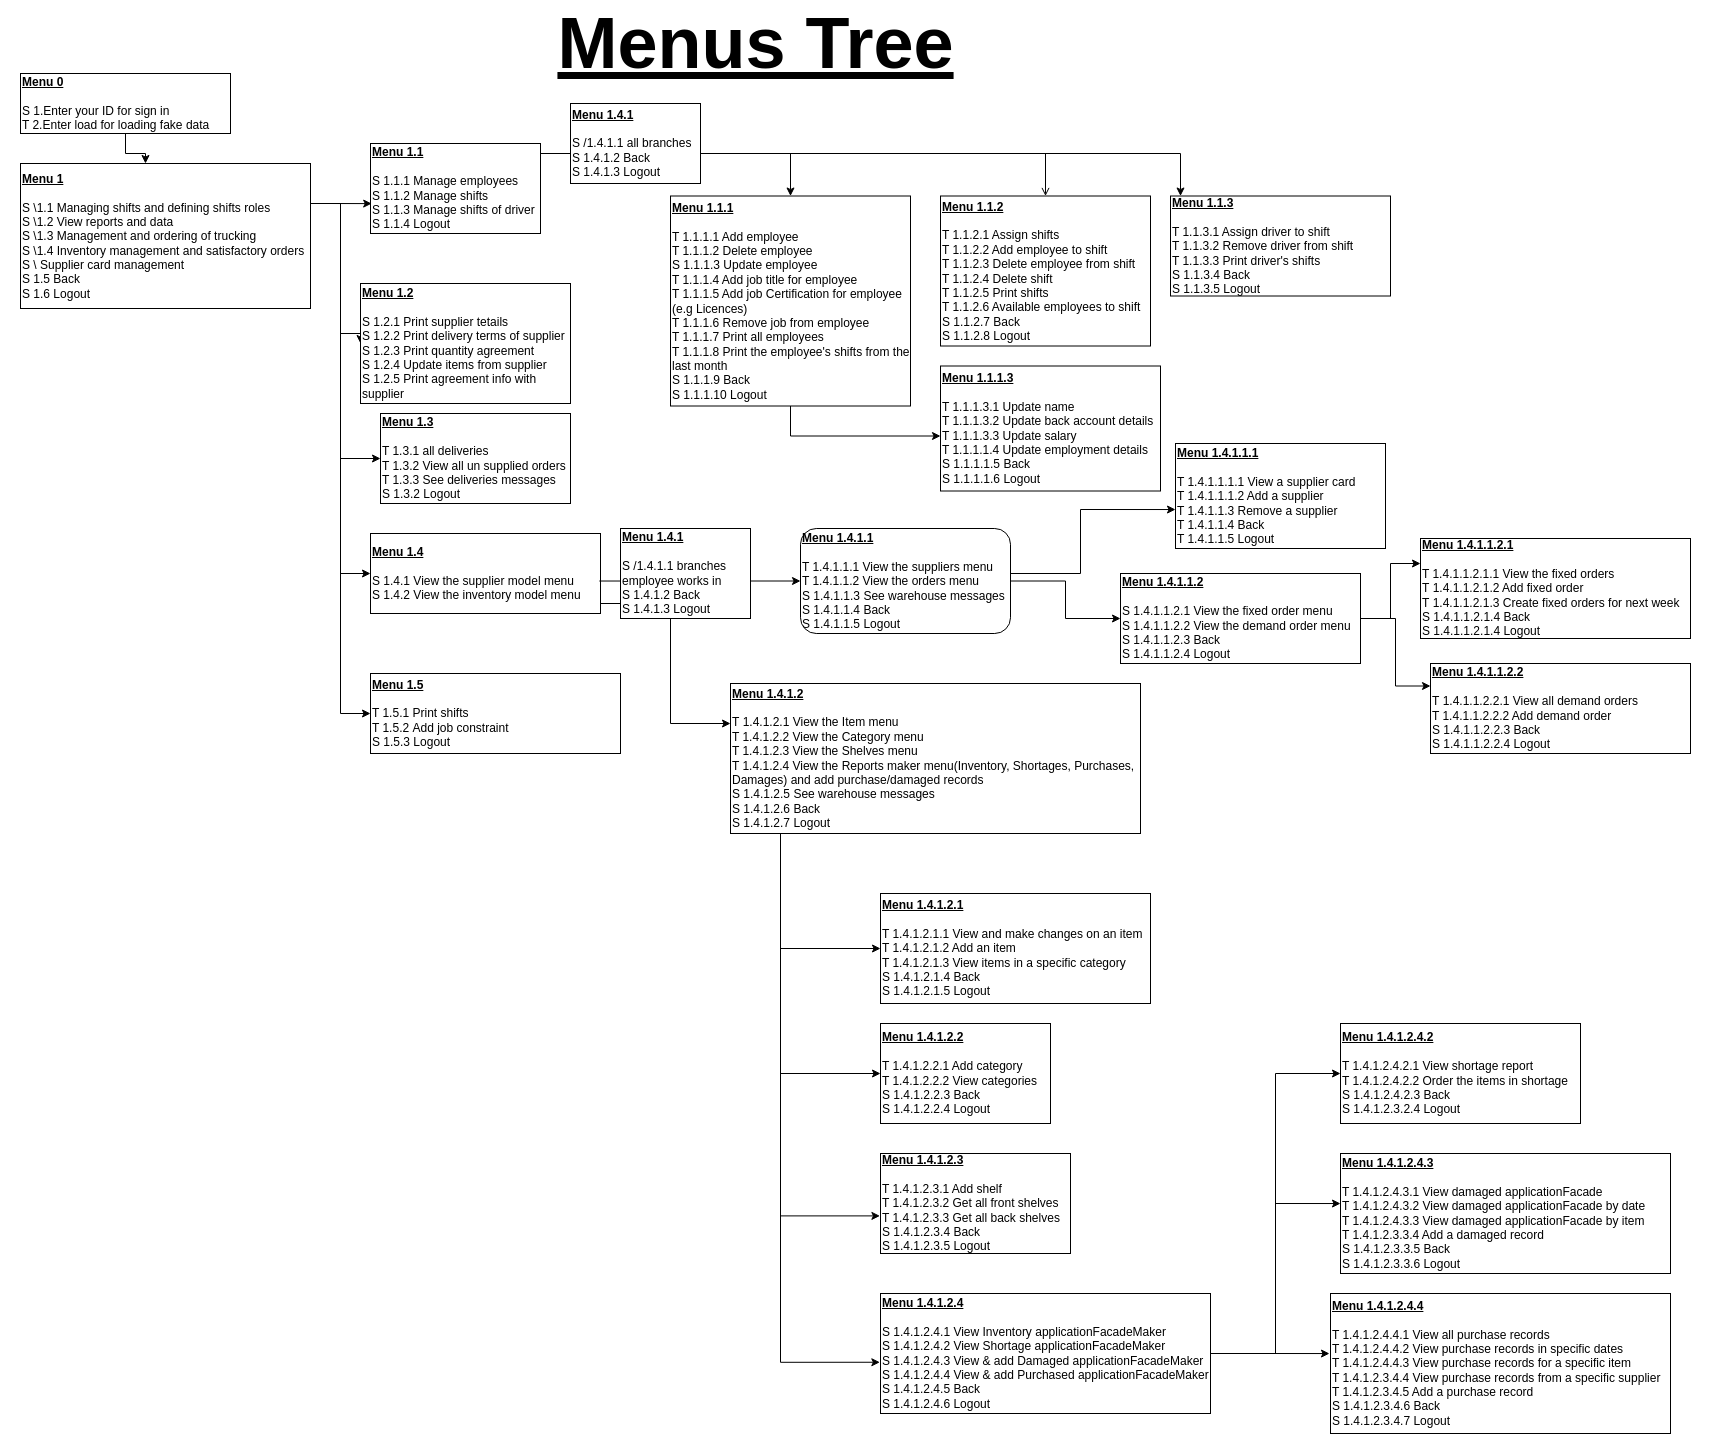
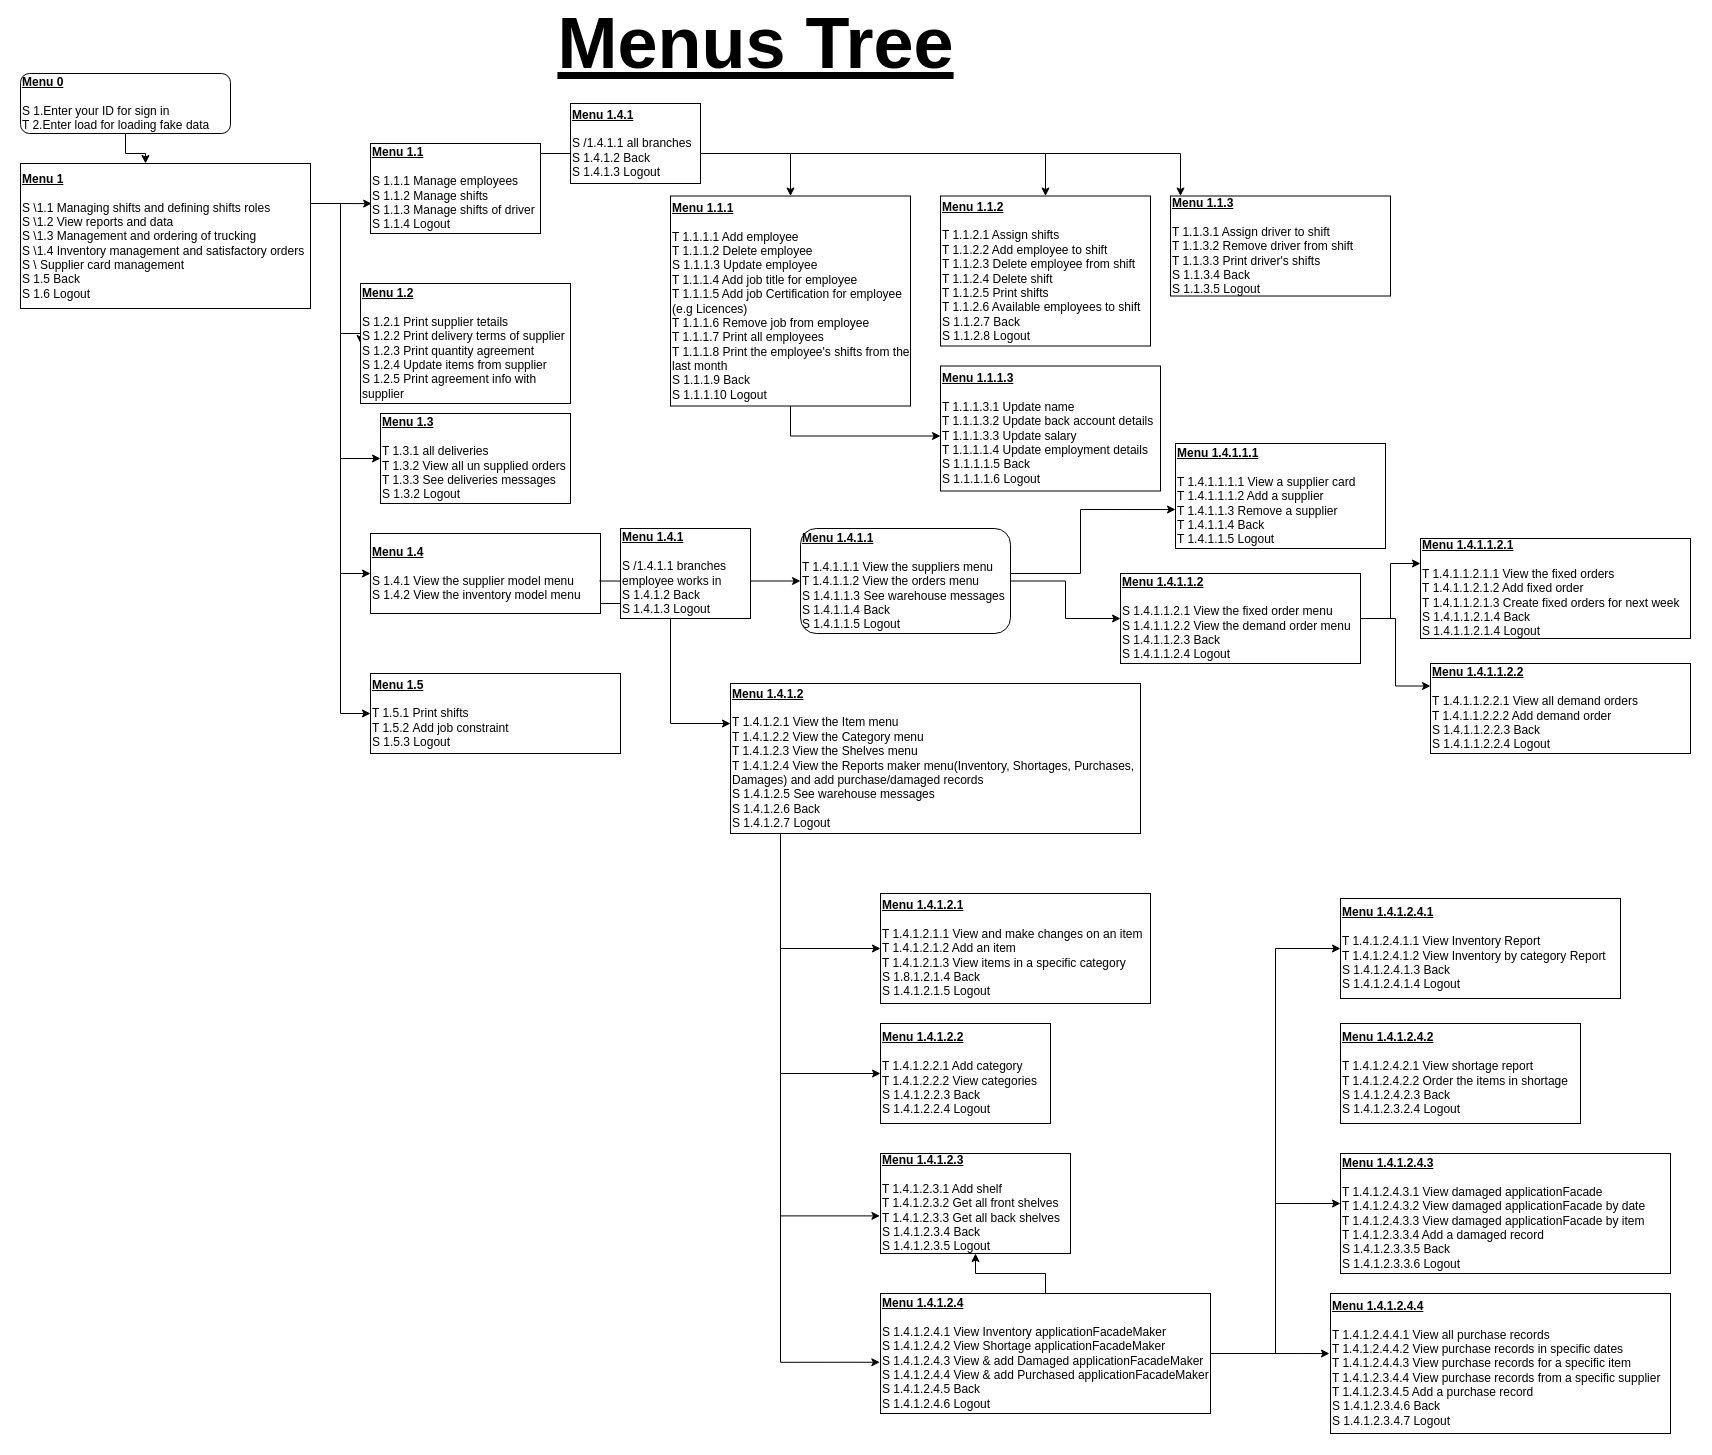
node "Menu 0 S 1.Enter your ID for sign in T 2.Enter load for loading fake data": shape rectangle -> rounded rectangle
edge "Menu 1.1 S 1.1.1 Manage employees S 1.1.2 Manage shifts S 1.1.3 Manage shifts of driver S 1.1.4 Logout" -> "Menu 1.1.2 T 1.1.2.1 Assign shifts T 1.1.2.2 Add employee to shift T 1.1.2.3 Delete employee from shift T 1.1.2.4 Delete shift T 1.1.2.5 Print shifts T 1.1.2.6 Available employees to shift S 1.1.2.7 Back S 1.1.2.8 Logout": arrowhead open -> classic
node "Menu 1.4.1.2.1 T 1.4.1.2.1.1 View and make changes on an item T 1.4.1.2.1.2 Add an item T 1.4.1.2.1.3 View items in a specific category S 1.4.1.2.1.4 Back S 1.4.1.2.1.5 Logout": label "Menu 1.4.1.2.1 T 1.4.1.2.1.1 View and make changes on an item T 1.4.1.2.1.2 Add an item T 1.4.1.2.1.3 View items in a specific category S 1.4.1.2.1.4 Back S 1.4.1.2.1.5 Logout" -> "Menu 1.4.1.2.1 T 1.4.1.2.1.1 View and make changes on an item T 1.4.1.2.1.2 Add an item T 1.4.1.2.1.3 View items in a specific category S 1.8.1.2.1.4 Back S 1.4.1.2.1.5 Logout"
node "Menu 1.4.1.2.4.1 T 1.4.1.2.4.1.1 View Inventory Report T 1.4.1.2.4.1.2 View Inventory by category Report S 1.4.1.2.4.1.3 Back S 1.4.1.2.4.1.4 Logout": added
edge "Menu 1.4.1.2.4 S 1.4.1.2.4.1 View Inventory applicationFacadeMaker S 1.4.1.2.4.2 View Shortage applicationFacadeMaker S 1.4.1.2.4.3 View & add Damaged applicationFacadeMaker S 1.4.1.2.4.4 View & add Purchased applicationFacadeMaker S 1.4.1.2.4.5 Back S 1.4.1.2.4.6 Logout" -> "Menu 1.4.1.2.4.1 T 1.4.1.2.4.1.1 View Inventory Report T 1.4.1.2.4.1.2 View Inventory by category Report S 1.4.1.2.4.1.3 Back S 1.4.1.2.4.1.4 Logout": added
edge "Menu 1.4.1.2.4 S 1.4.1.2.4.1 View Inventory applicationFacadeMaker S 1.4.1.2.4.2 View Shortage applicationFacadeMaker S 1.4.1.2.4.3 View & add Damaged applicationFacadeMaker S 1.4.1.2.4.4 View & add Purchased applicationFacadeMaker S 1.4.1.2.4.5 Back S 1.4.1.2.4.6 Logout" -> "Menu 1.4.1.2.4.2 T 1.4.1.2.4.2.1 View shortage report T 1.4.1.2.4.2.2 Order the items in shortage S 1.4.1.2.4.2.3 Back S 1.4.1.2.3.2.4 Logout": now "Menu 1.4.1.2.4 S 1.4.1.2.4.1 View Inventory applicationFacadeMaker S 1.4.1.2.4.2 View Shortage applicationFacadeMaker S 1.4.1.2.4.3 View & add Damaged applicationFacadeMaker S 1.4.1.2.4.4 View & add Purchased applicationFacadeMaker S 1.4.1.2.4.5 Back S 1.4.1.2.4.6 Logout" -> "Menu 1.4.1.2.3 T 1.4.1.2.3.1 Add shelf T 1.4.1.2.3.2 Get all front shelves T 1.4.1.2.3.3 Get all back shelves S 1.4.1.2.3.4 Back S 1.4.1.2.3.5 Logout"
